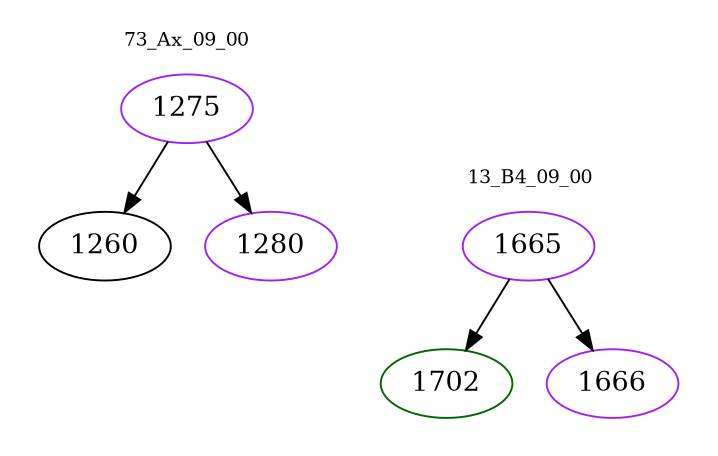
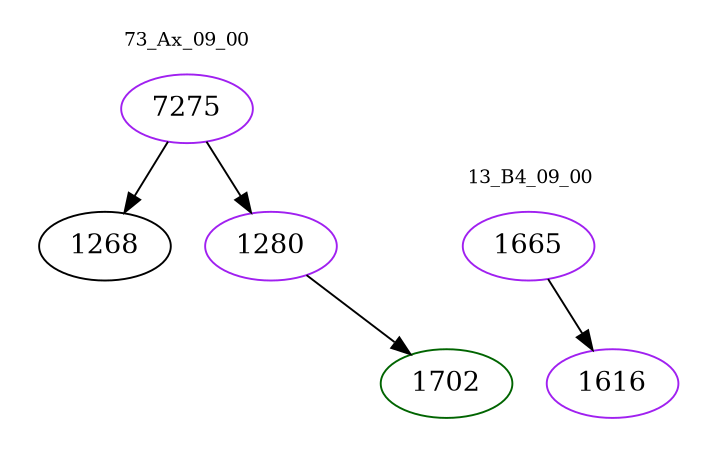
node "1275": label "1275" -> "7275"
node "1260": label "1260" -> "1268"
edge "1665" -> "1702": now "1280" -> "1702"
node "1666": label "1666" -> "1616"
